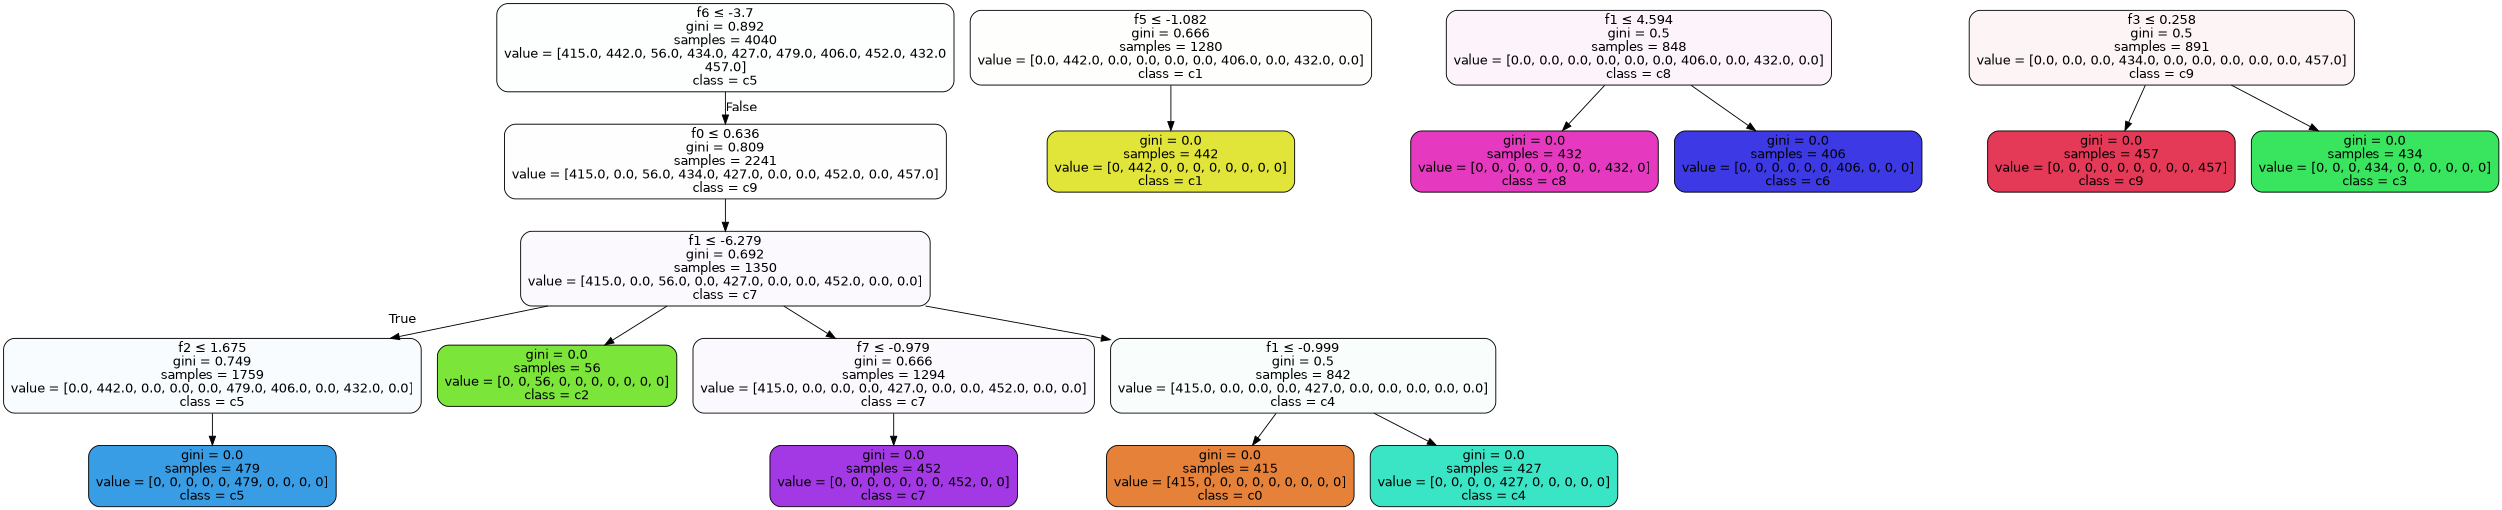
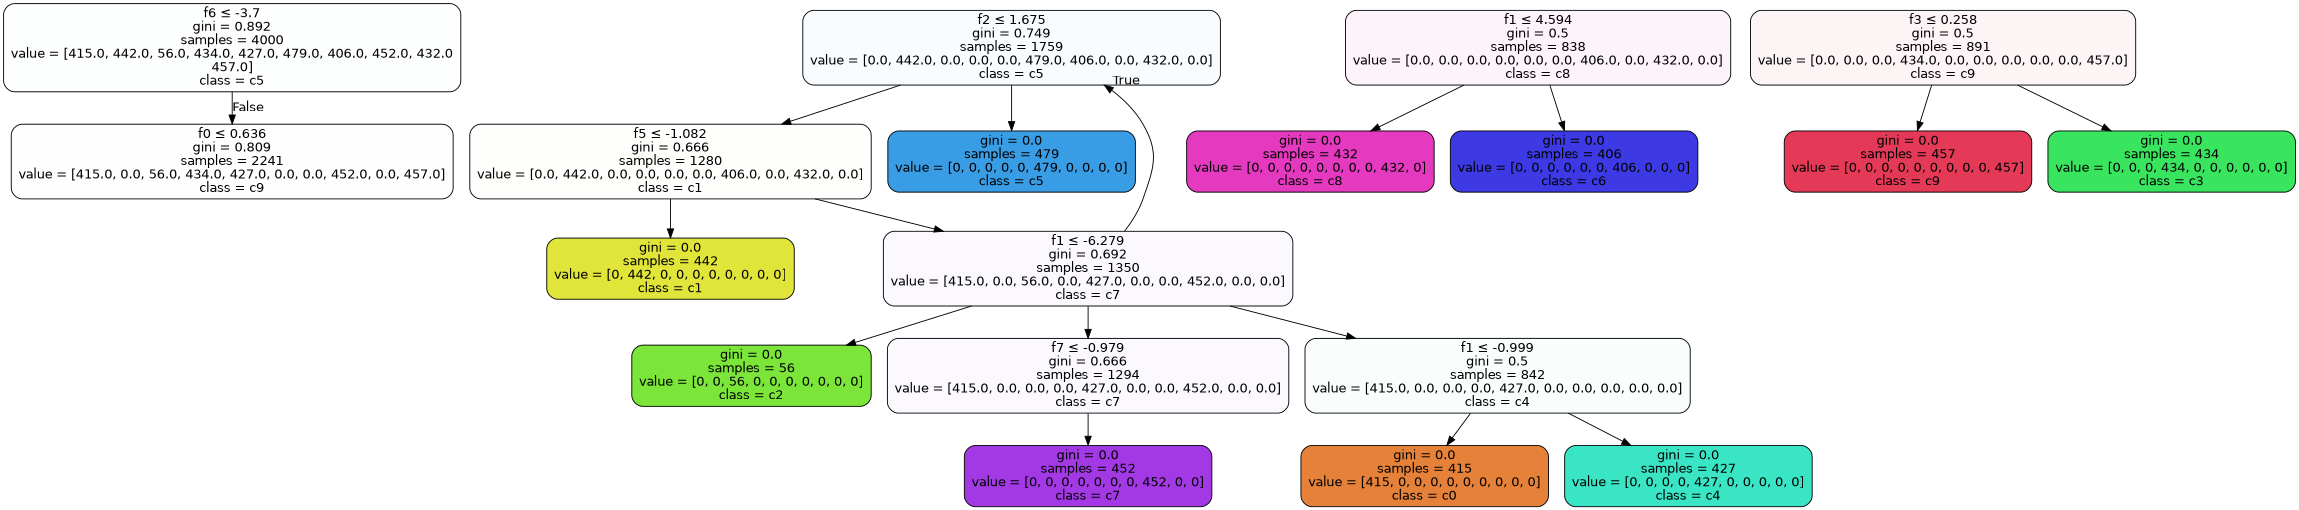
node "f6 ≤ -3.7": text "samples = 4040" -> "samples = 4000"
node "f1 ≤ 4.594": text "samples = 848" -> "samples = 838"
edge "f2 ≤ 1.675" -> "f5 ≤ -1.082": added
edge "f0 ≤ 0.636" -> "f1 ≤ -6.279": now "f5 ≤ -1.082" -> "f1 ≤ -6.279"
